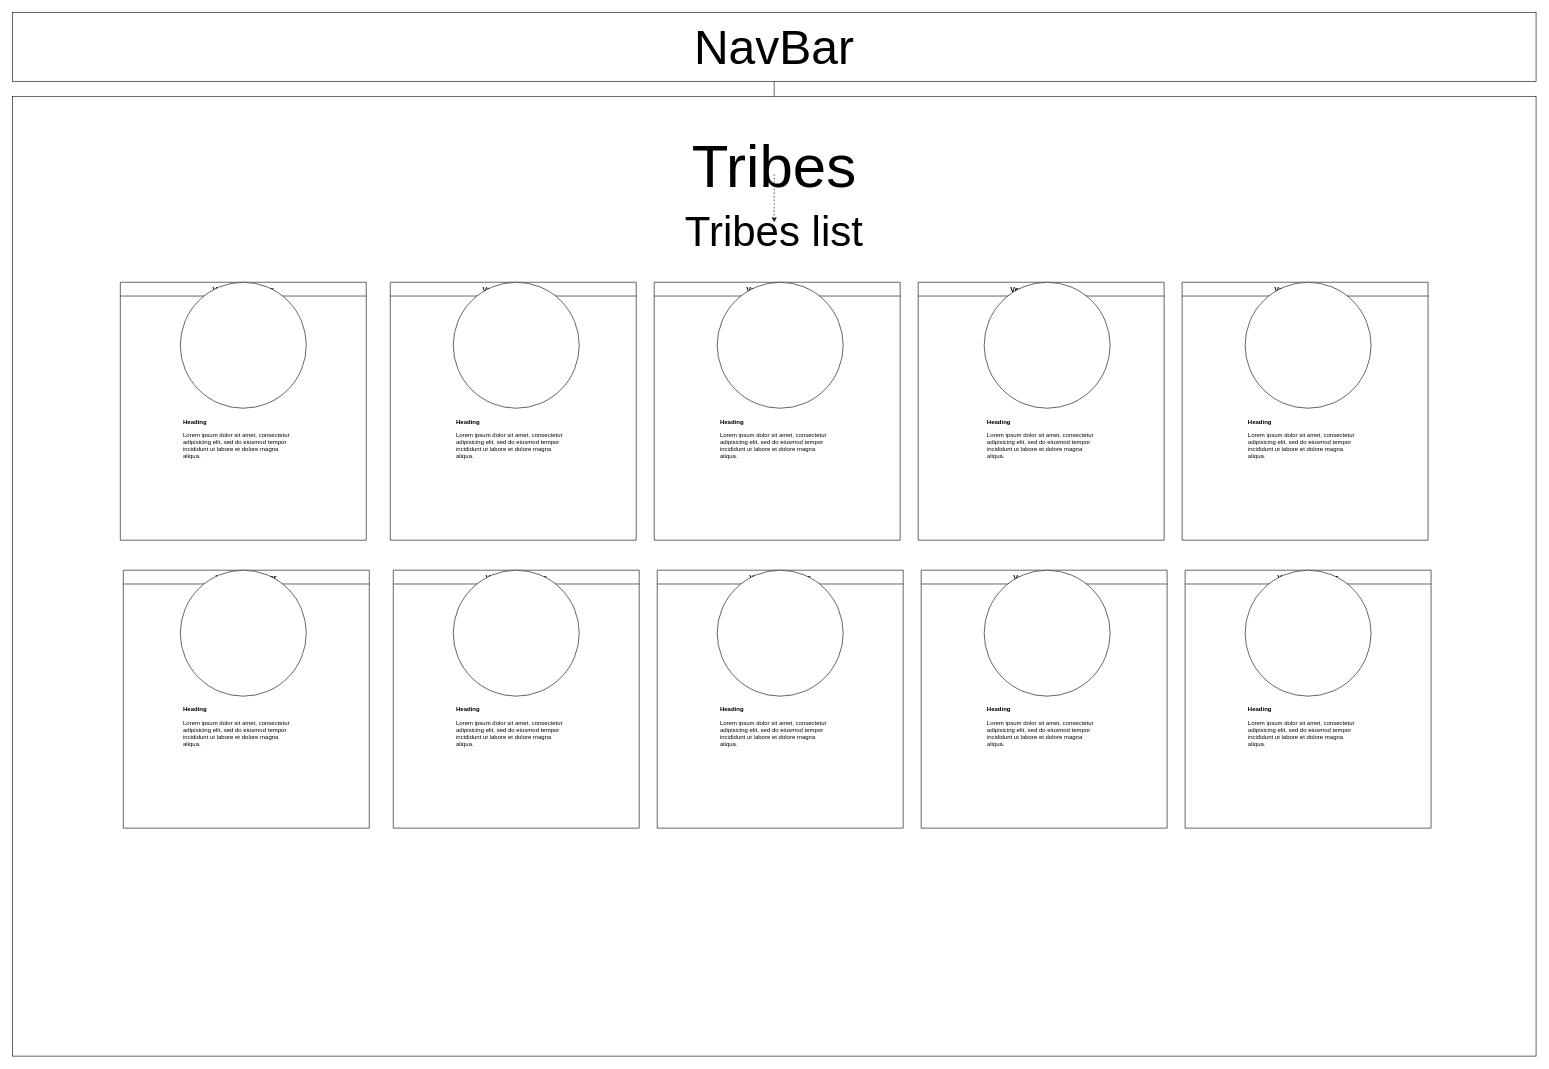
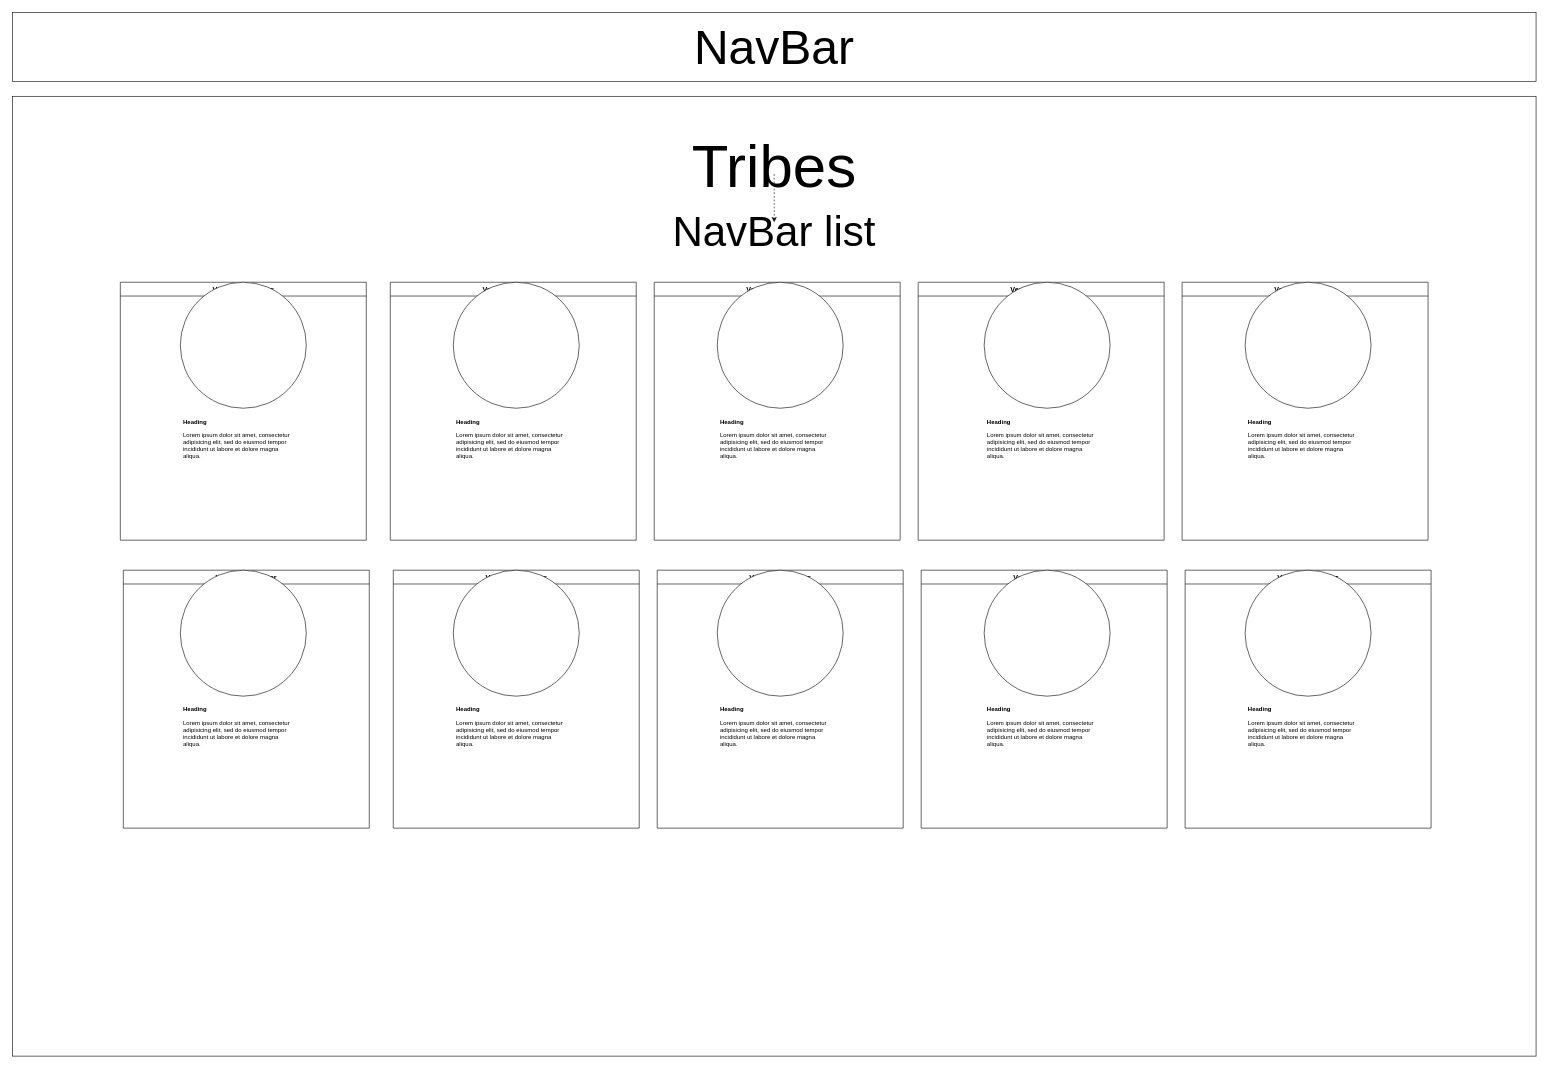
edge "NavBar" -> "Tribes": removed
node "Tribes list": label "Tribes list" -> "NavBar list"
